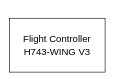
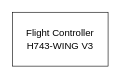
node "Flight Controller H743-WING V3": moved (57, 45) -> (60, 39)
